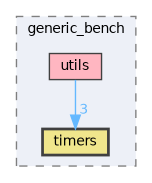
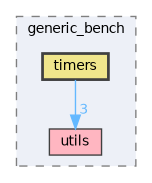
edge "utils" -> "timers": reversed
